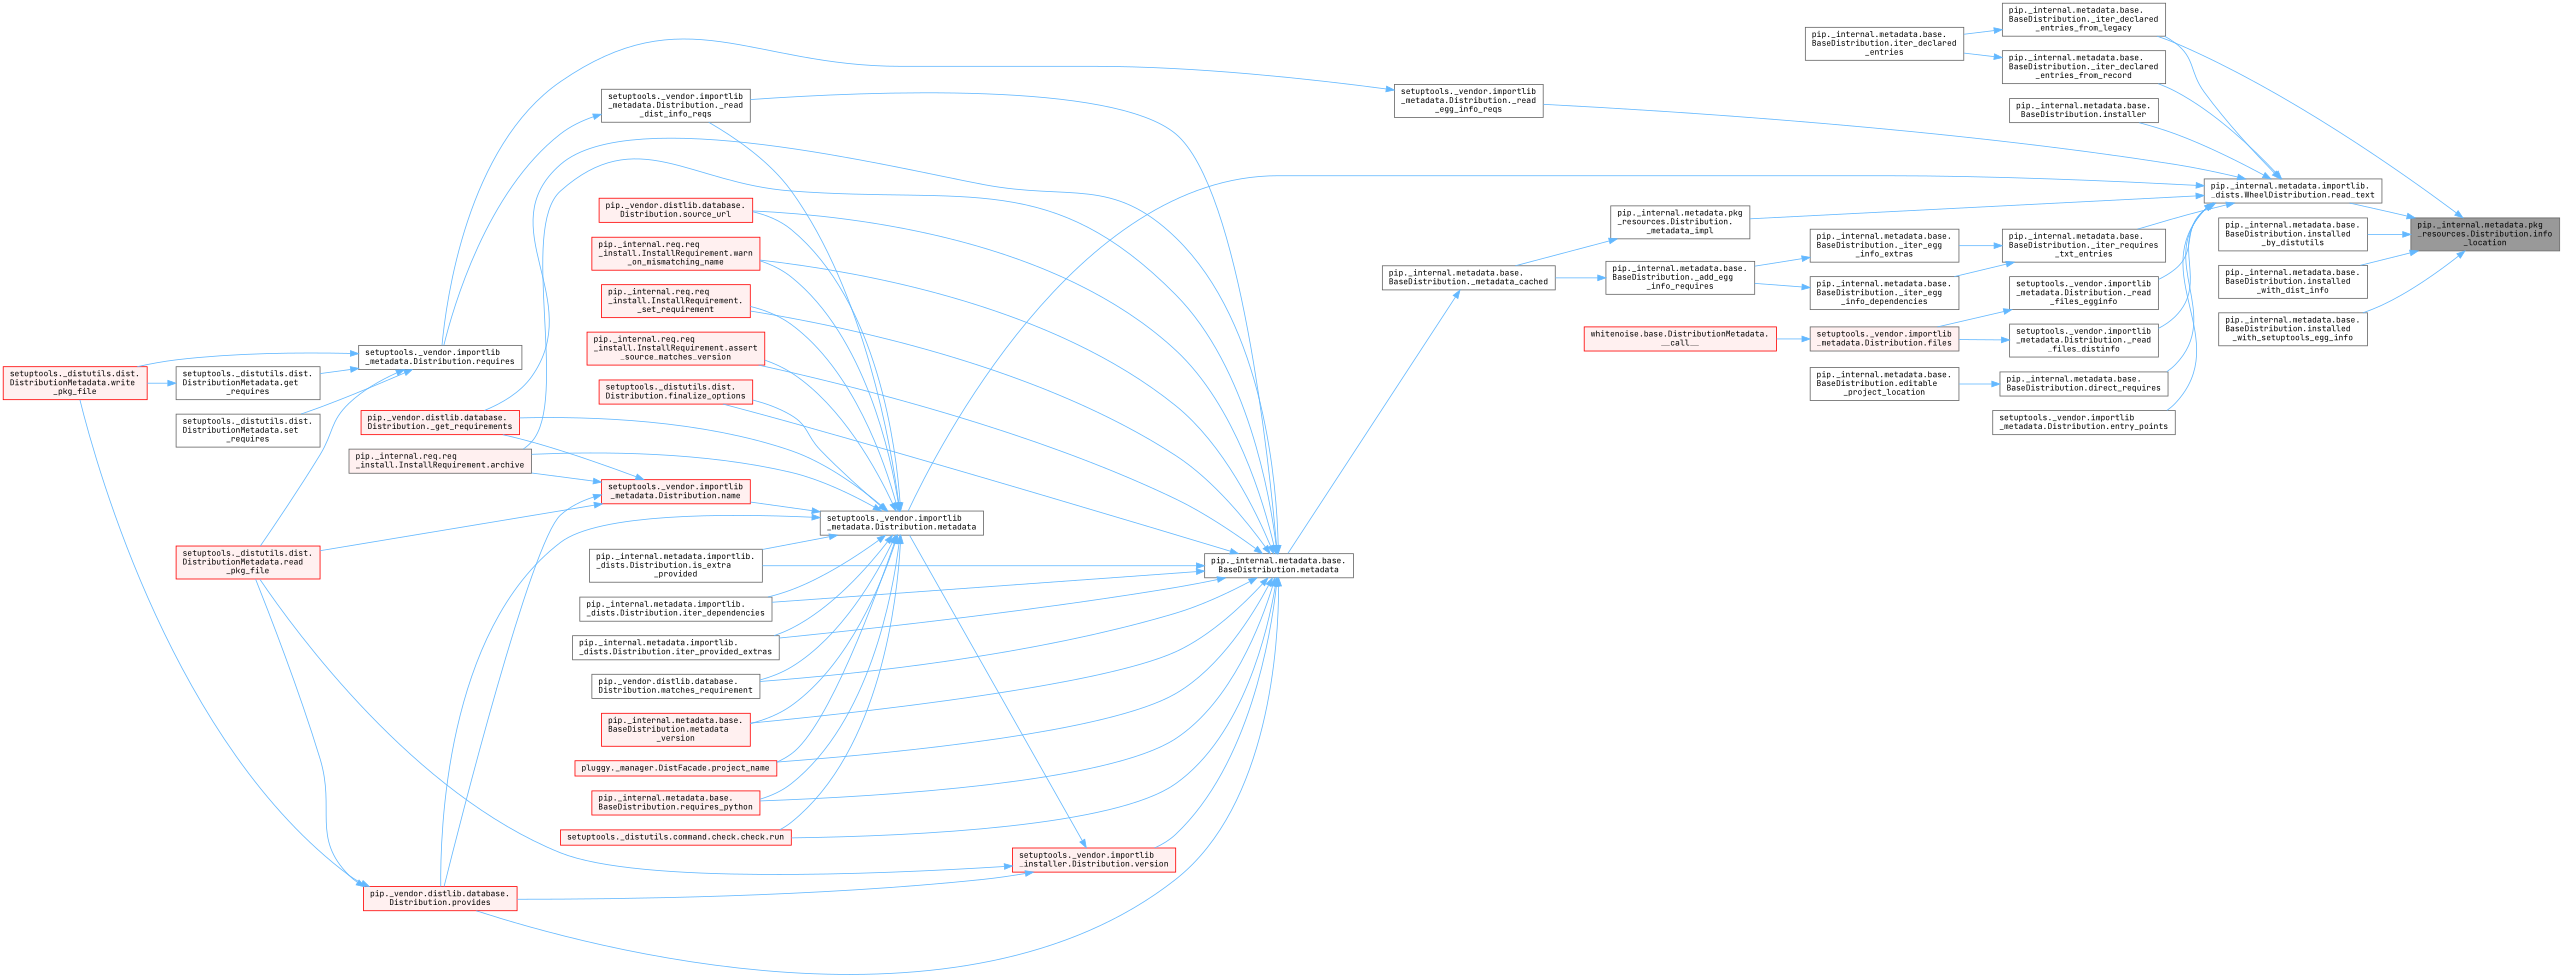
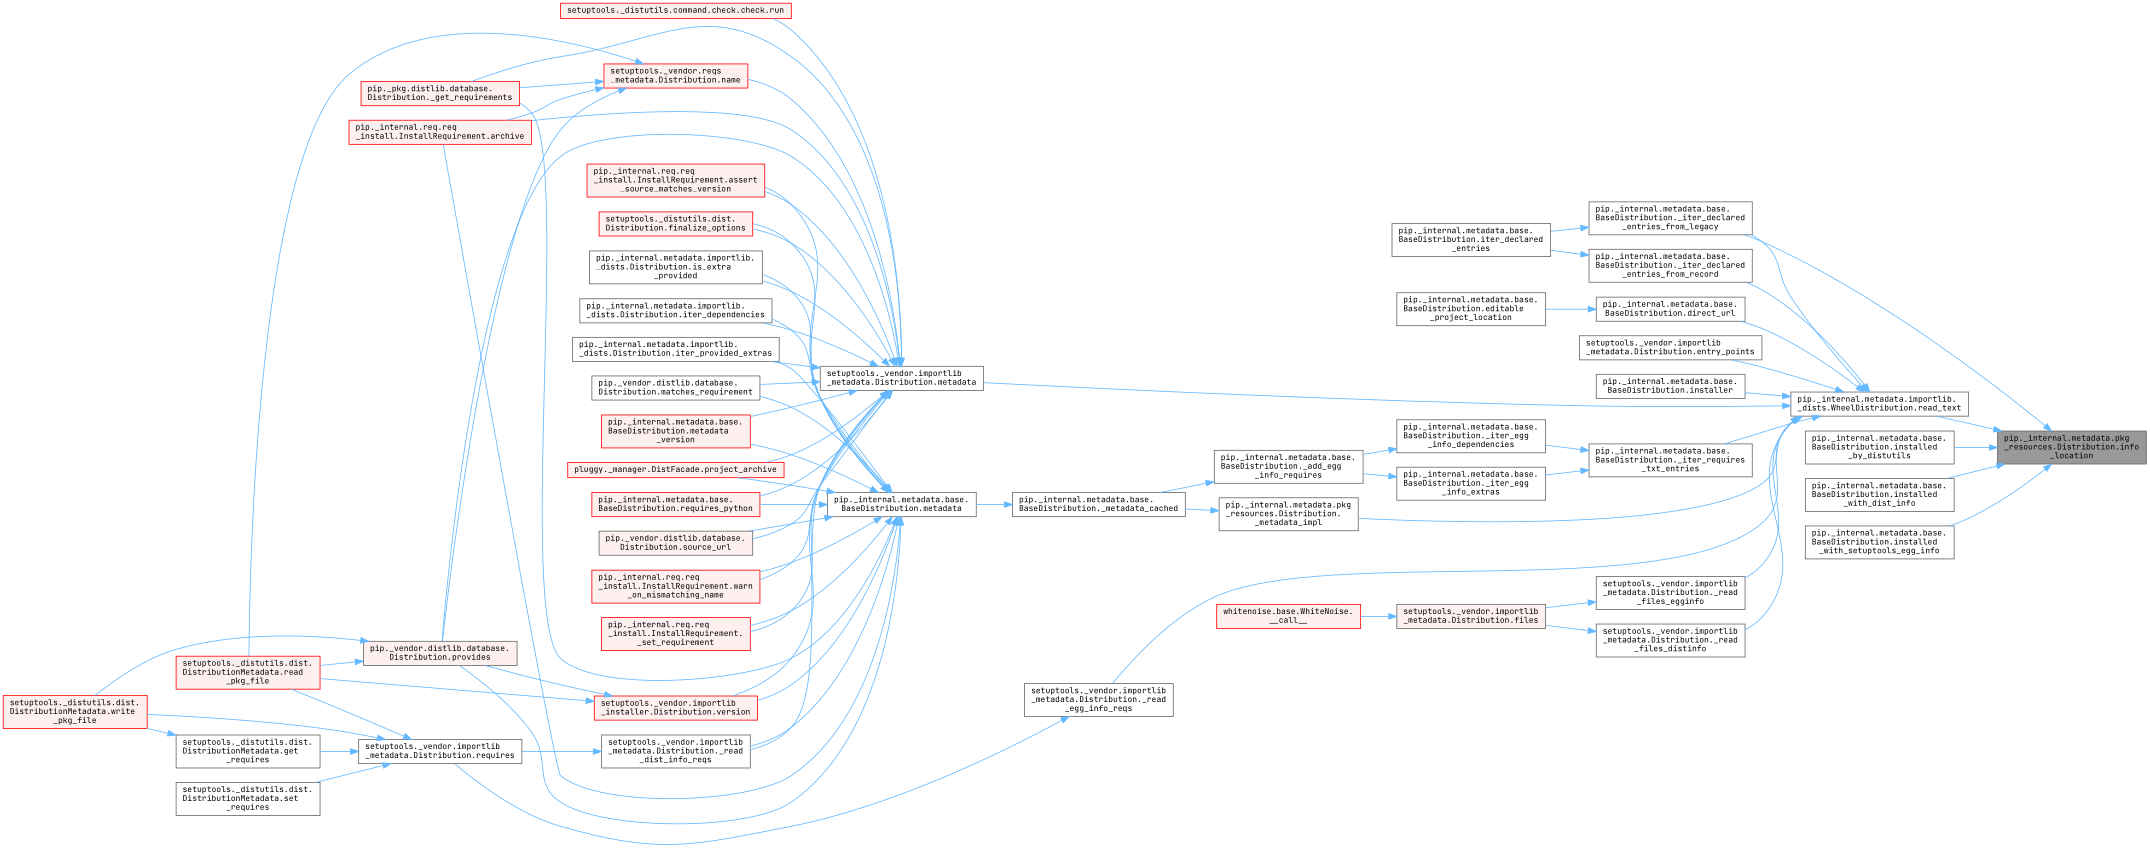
node "pip._vendor.distlib.database. Distribution.source_url": color red -> grey40
node "whitenoise.base.DistributionMetadata. __call__": label "whitenoise.base.DistributionMetadata. __call__" -> "whitenoise.base.WhiteNoise. __call__"
node "pip._internal.metadata.base. BaseDistribution.direct_requires": label "pip._internal.metadata.base. BaseDistribution.direct_requires" -> "pip._internal.metadata.base. BaseDistribution.direct_url"
node "pip._vendor.distlib.database. Distribution._get_requirements": label "pip._vendor.distlib.database. Distribution._get_requirements" -> "pip._pkg.distlib.database. Distribution._get_requirements"
node "pip._internal.req.req _install.InstallRequirement.archive": color grey40 -> red
node "setuptools._vendor.importlib _metadata.Distribution.name": label "setuptools._vendor.importlib _metadata.Distribution.name" -> "setuptools._vendor.reqs _metadata.Distribution.name"
edge "setuptools._vendor.importlib _metadata.Distribution.metadata" -> "setuptools._vendor.importlib _installer.Distribution.version": reversed
node "pluggy._manager.DistFacade.project_name": label "pluggy._manager.DistFacade.project_name" -> "pluggy._manager.DistFacade.project_archive"
edge "setuptools._distutils.command.check.check.run" -> "pip._internal.metadata.base. BaseDistribution.metadata": removed
node "pip._vendor.distlib.database. Distribution.provides": color red -> grey40
